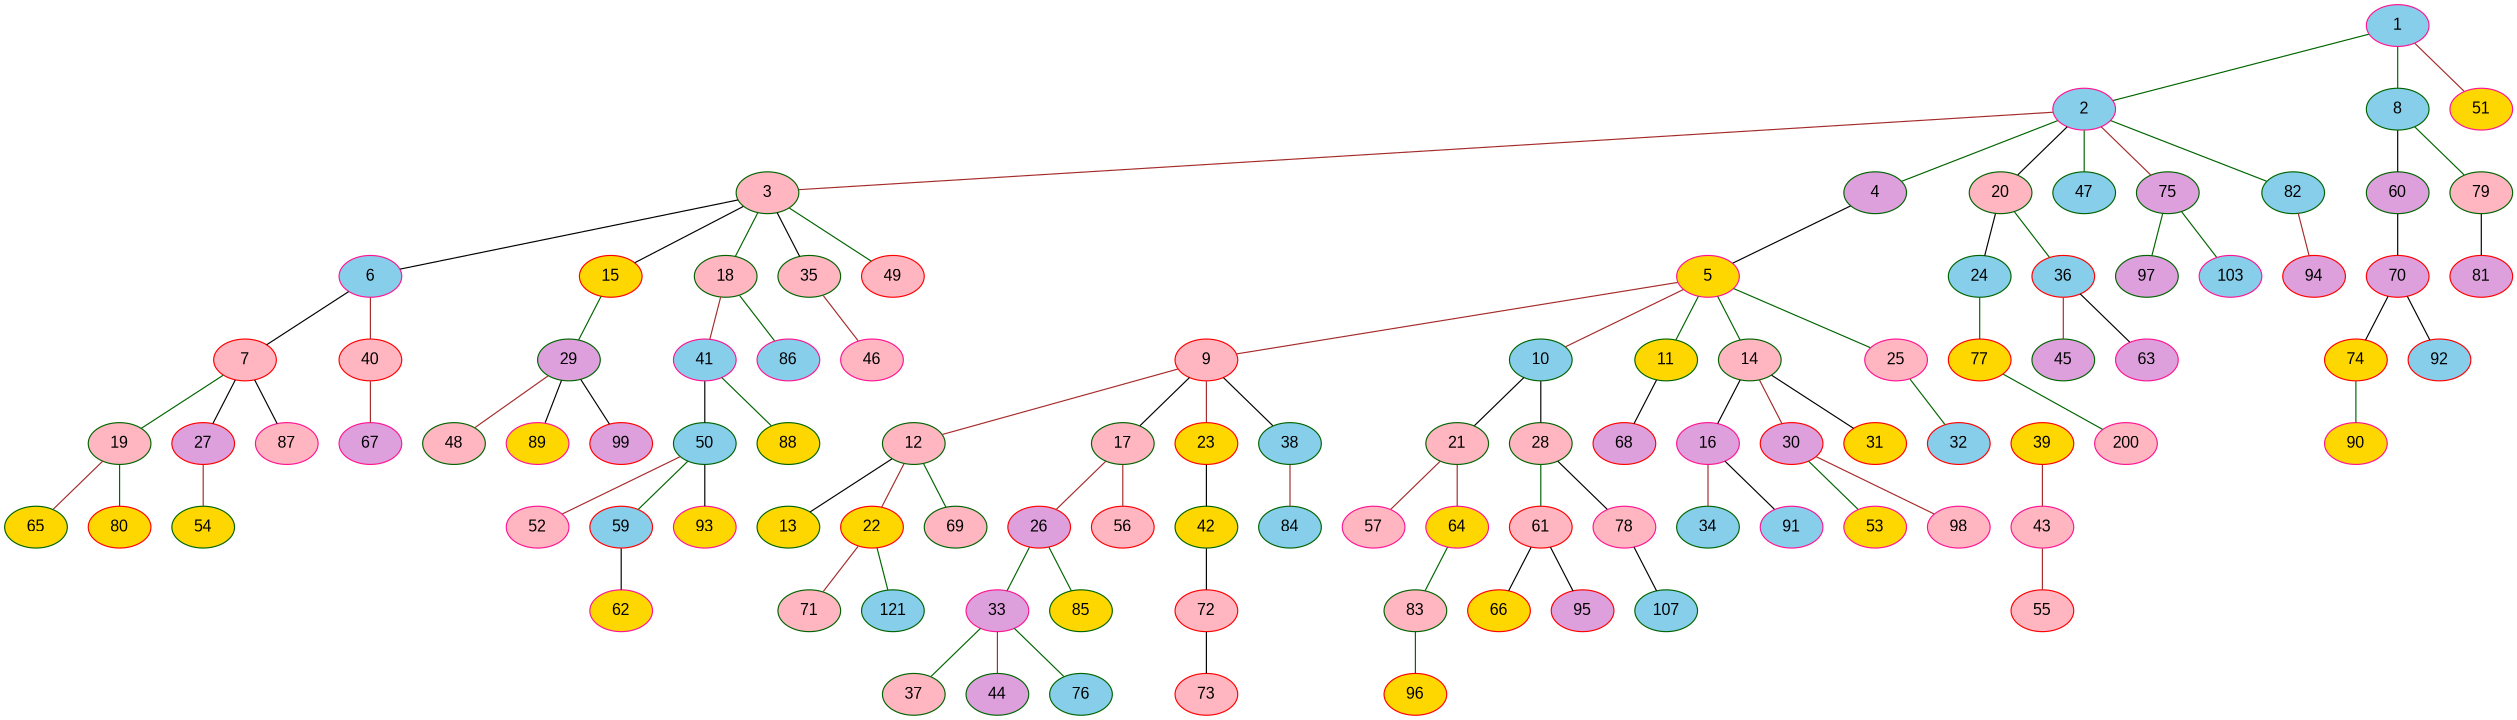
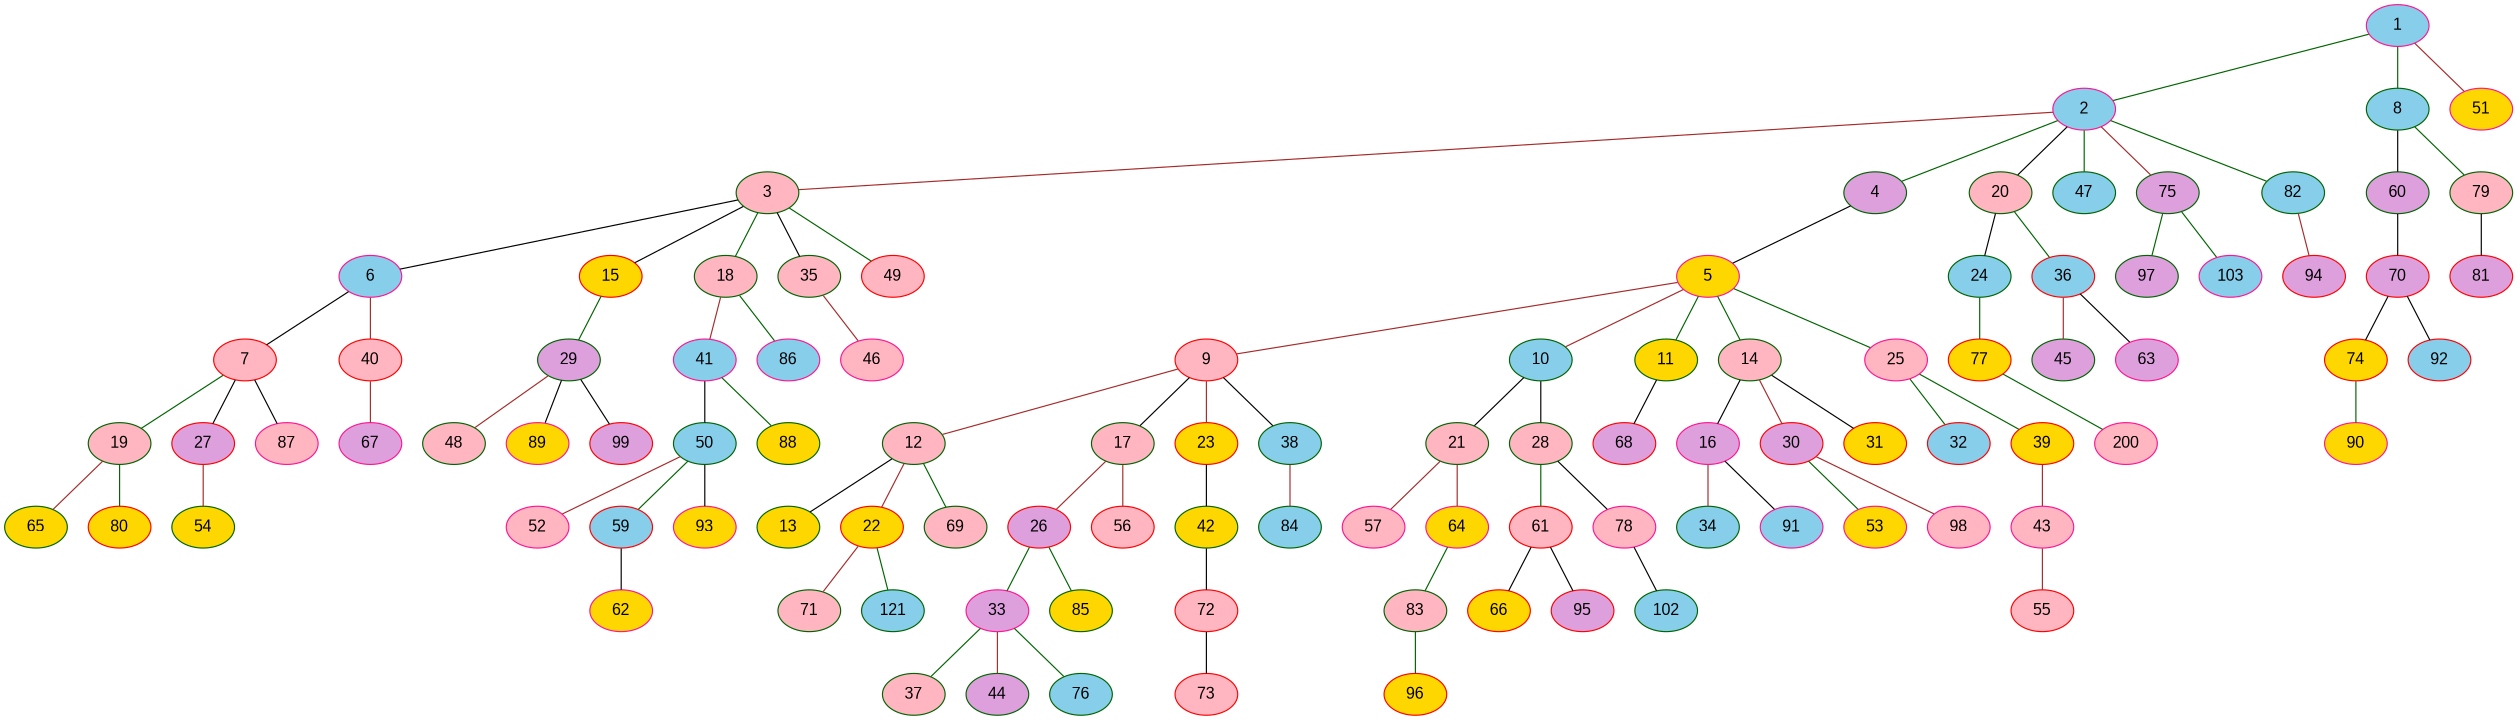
edge "25" -- "39": added
node "107": label "107" -> "102"
